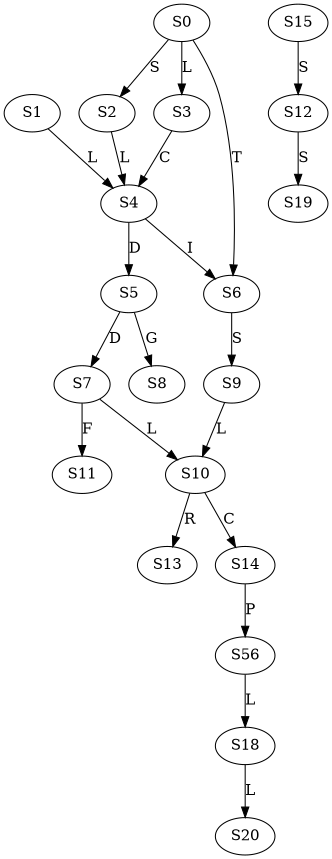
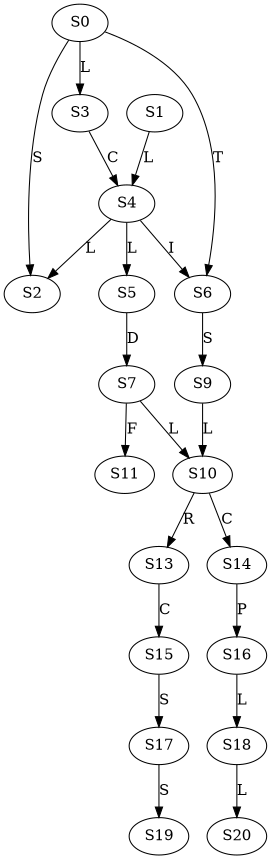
node "S12": label "S12" -> "S17"
edge "S2" -> "S4": reversed
edge "S4" -> "S5": label "D" -> "L"
node "S8": removed
edge "S13" -> "S15": added, label "C"
node "S56": label "S56" -> "S16"
